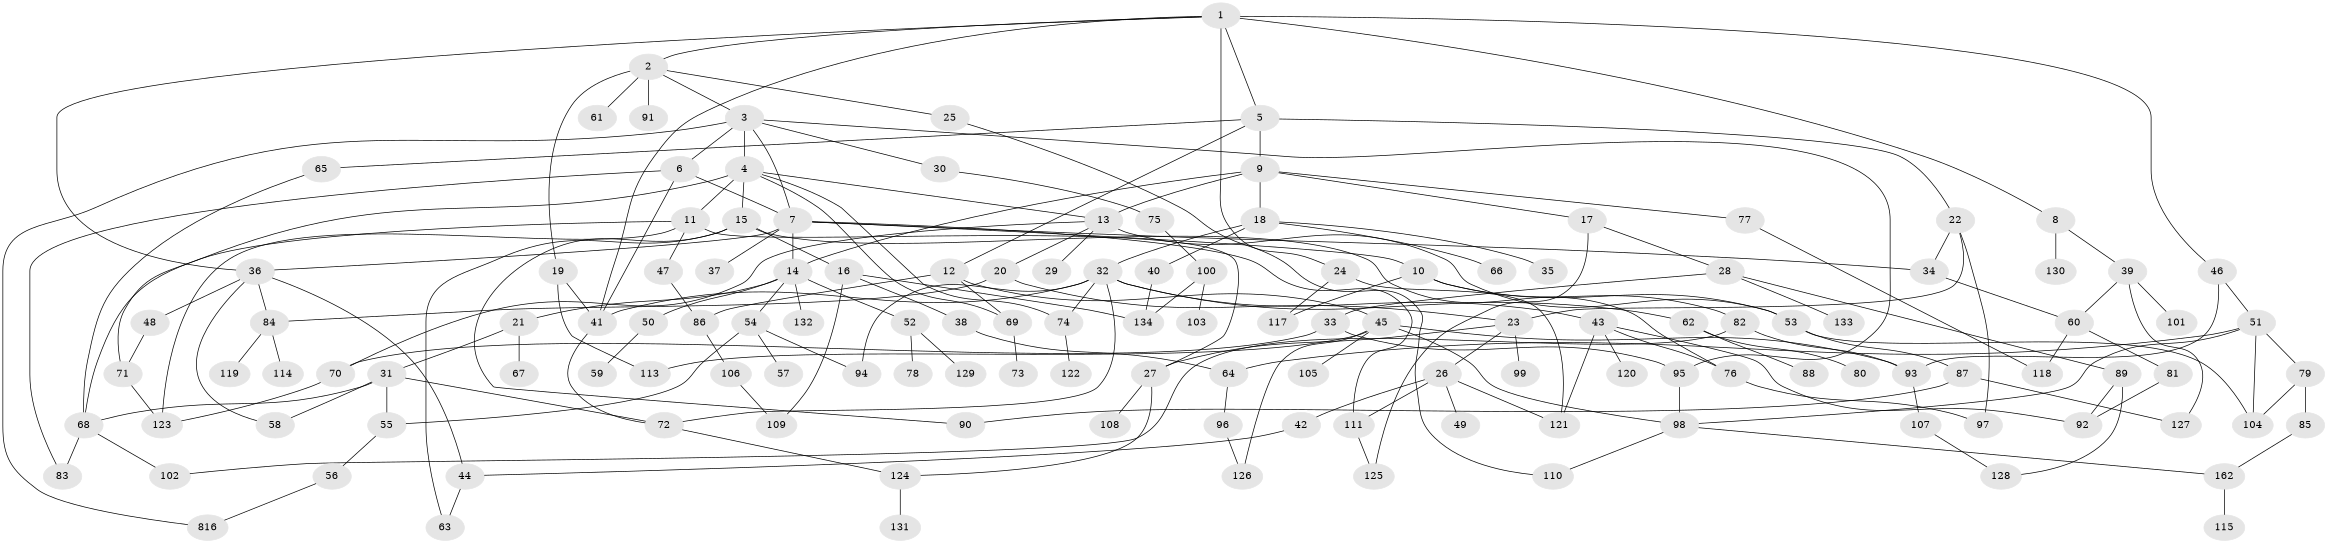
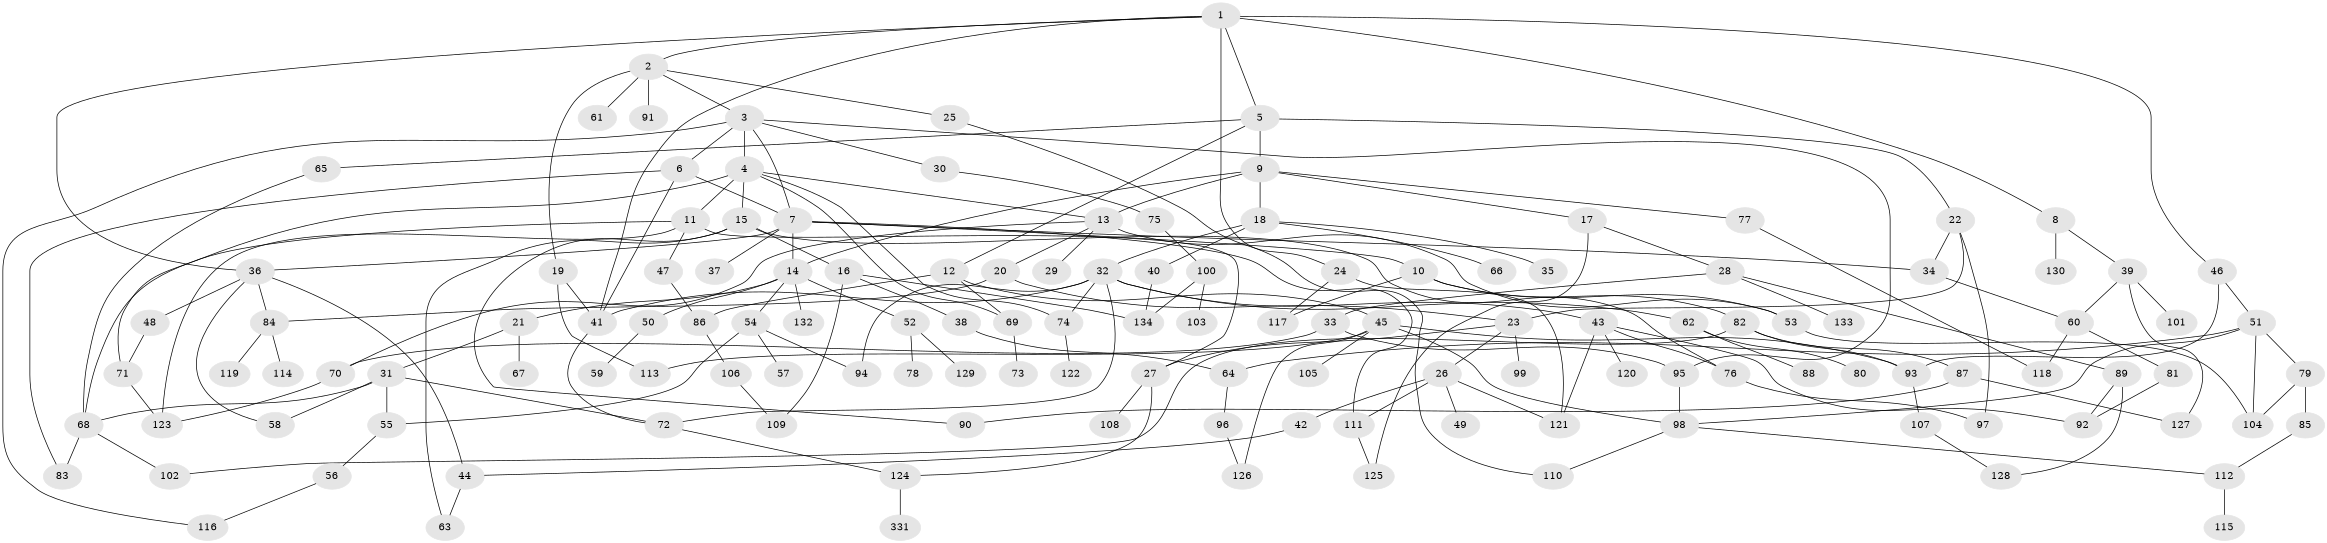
edge "53" -- "87": now "82" -- "87"
node "162": label "162" -> "112"
node "816": label "816" -> "116"
node "131": label "131" -> "331"
